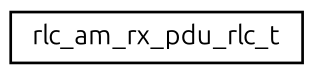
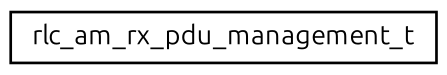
node "rlc_am_rx_pdu_rlc_t": label "rlc_am_rx_pdu_rlc_t" -> "rlc_am_rx_pdu_management_t"
